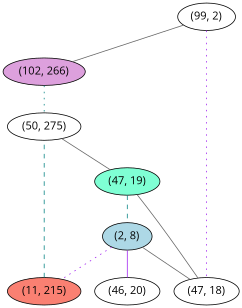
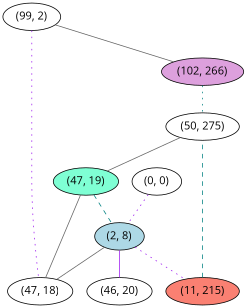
node "(0, 0)": added
